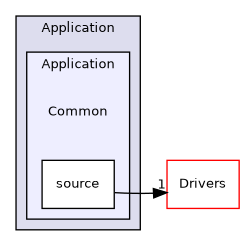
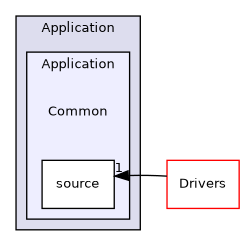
edge "source" -> "Drivers": reversed
